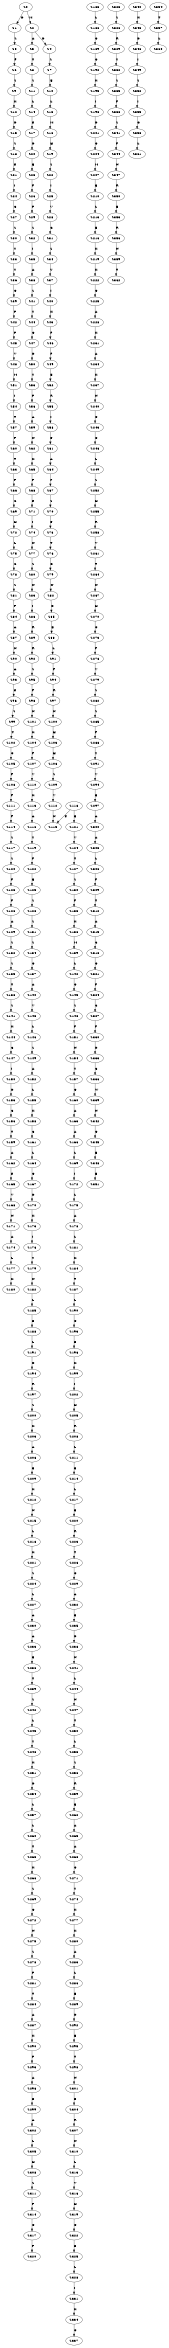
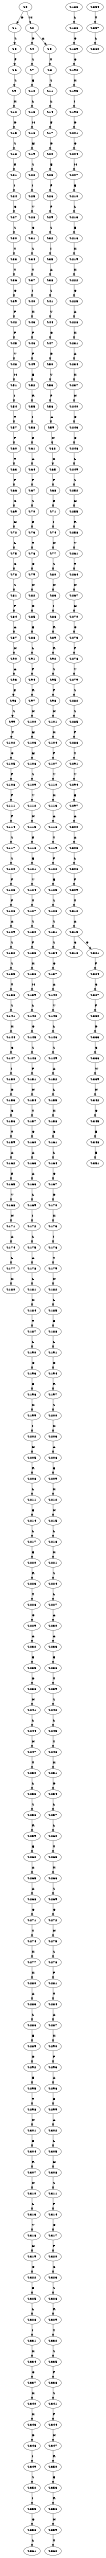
edge "S118" -> "S115": reversed
edge "S318" -> "S321": now "S315" -> "S321"
edge "S320" -> "S323": added, label "G"
edge "S337" -> "S340": added, label "K"
